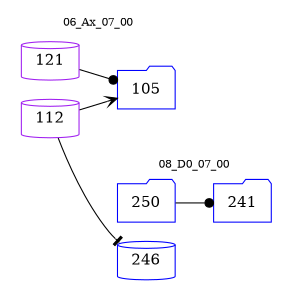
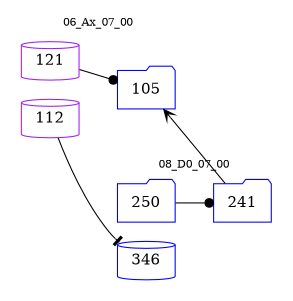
edge "112" -> "105": now "241" -> "105"
node "246": label "246" -> "346"
